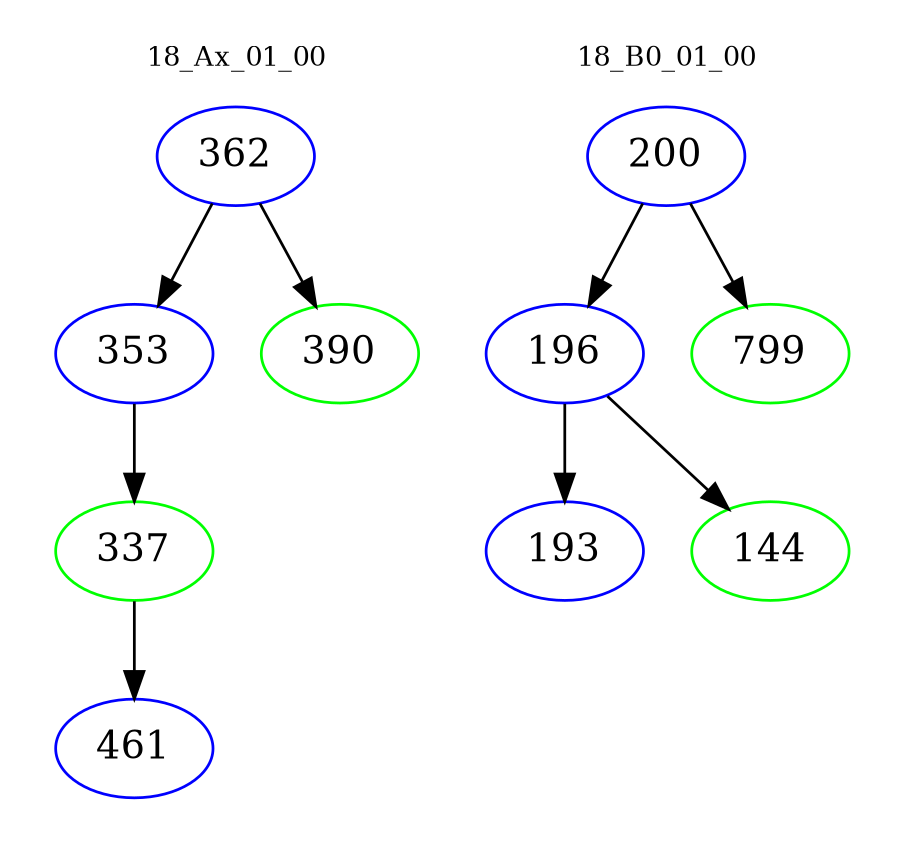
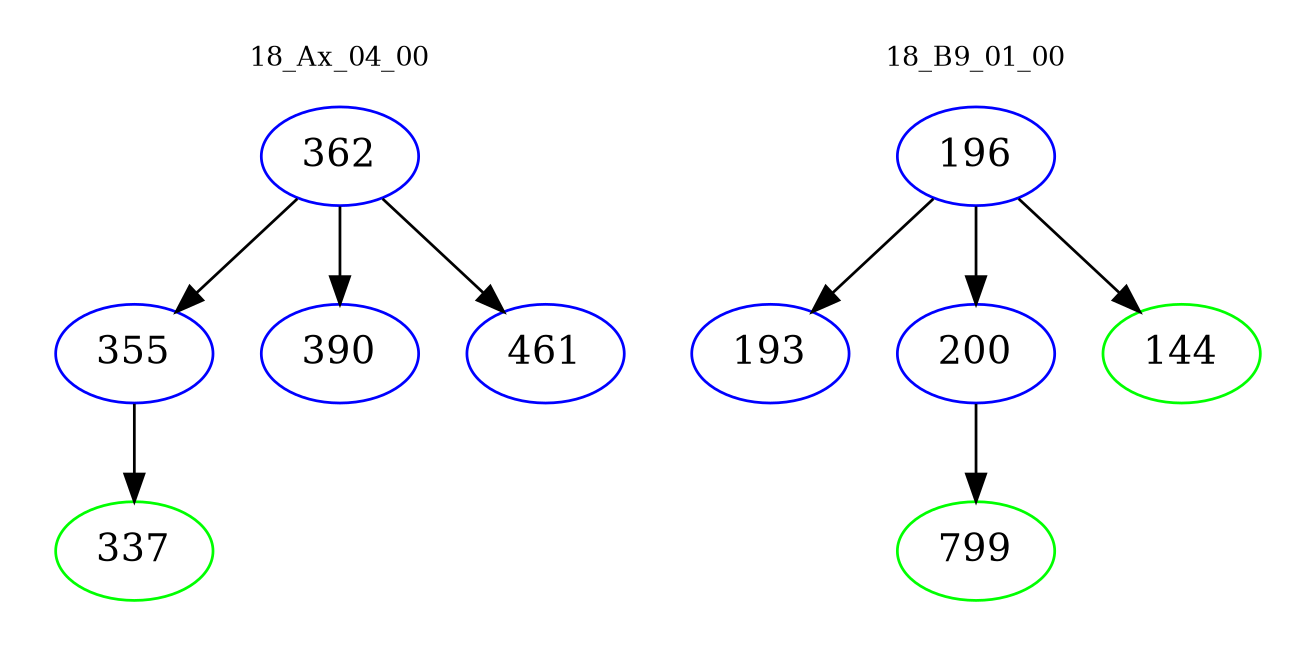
cluster "18_Ax_01_00": label "18_Ax_01_00" -> "18_Ax_04_00"
cluster "18_B0_01_00": label "18_B0_01_00" -> "18_B9_01_00"
edge "200" -> "196": reversed
node "353": label "353" -> "355"
node "390": color green -> blue
edge "337" -> "461": now "362" -> "461"
